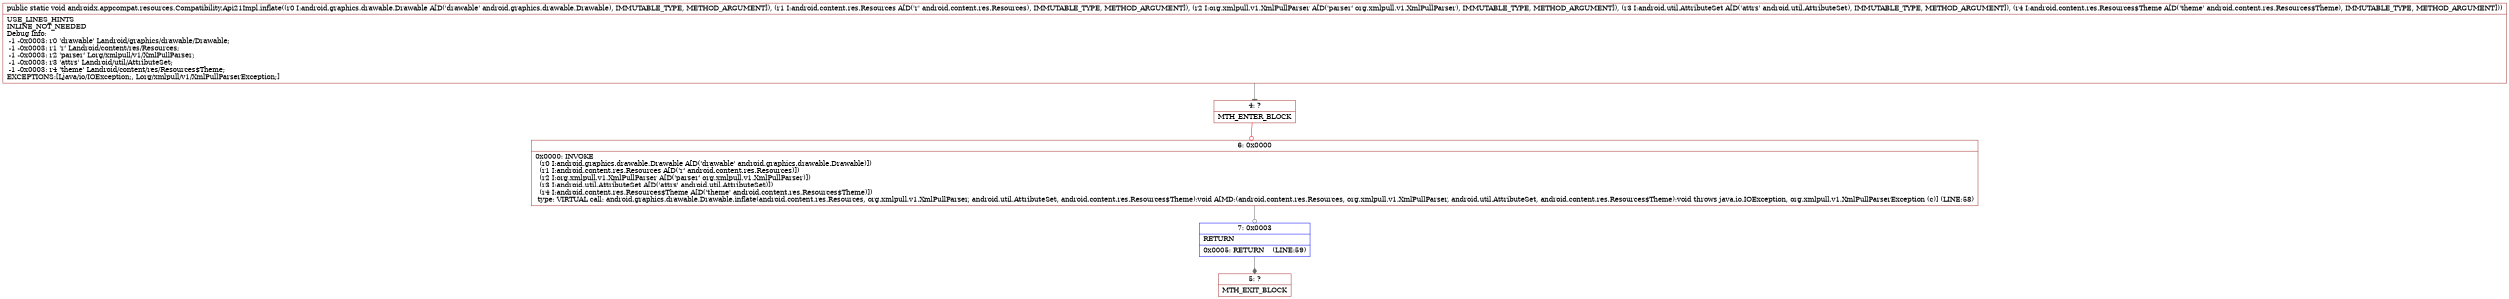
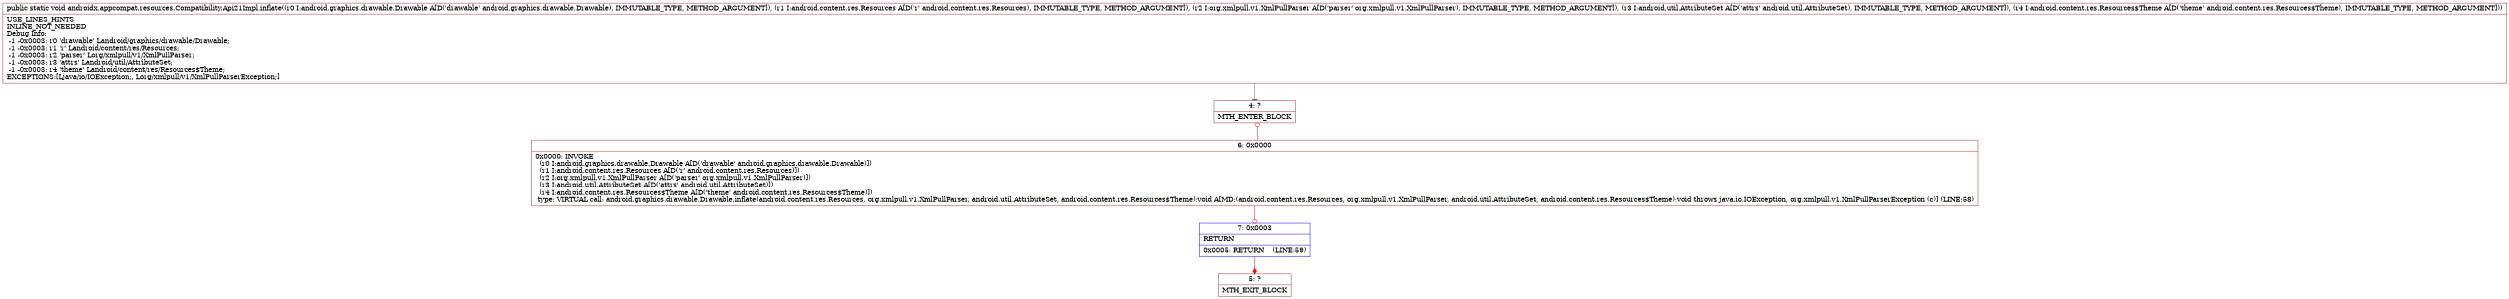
edge "4: ?" -> "6: 0x0000": reversed
edge "6: 0x0000" -> "7: 0x0003": color gray40 -> red
edge "7: 0x0003" -> "5: ?": color gray40 -> red
